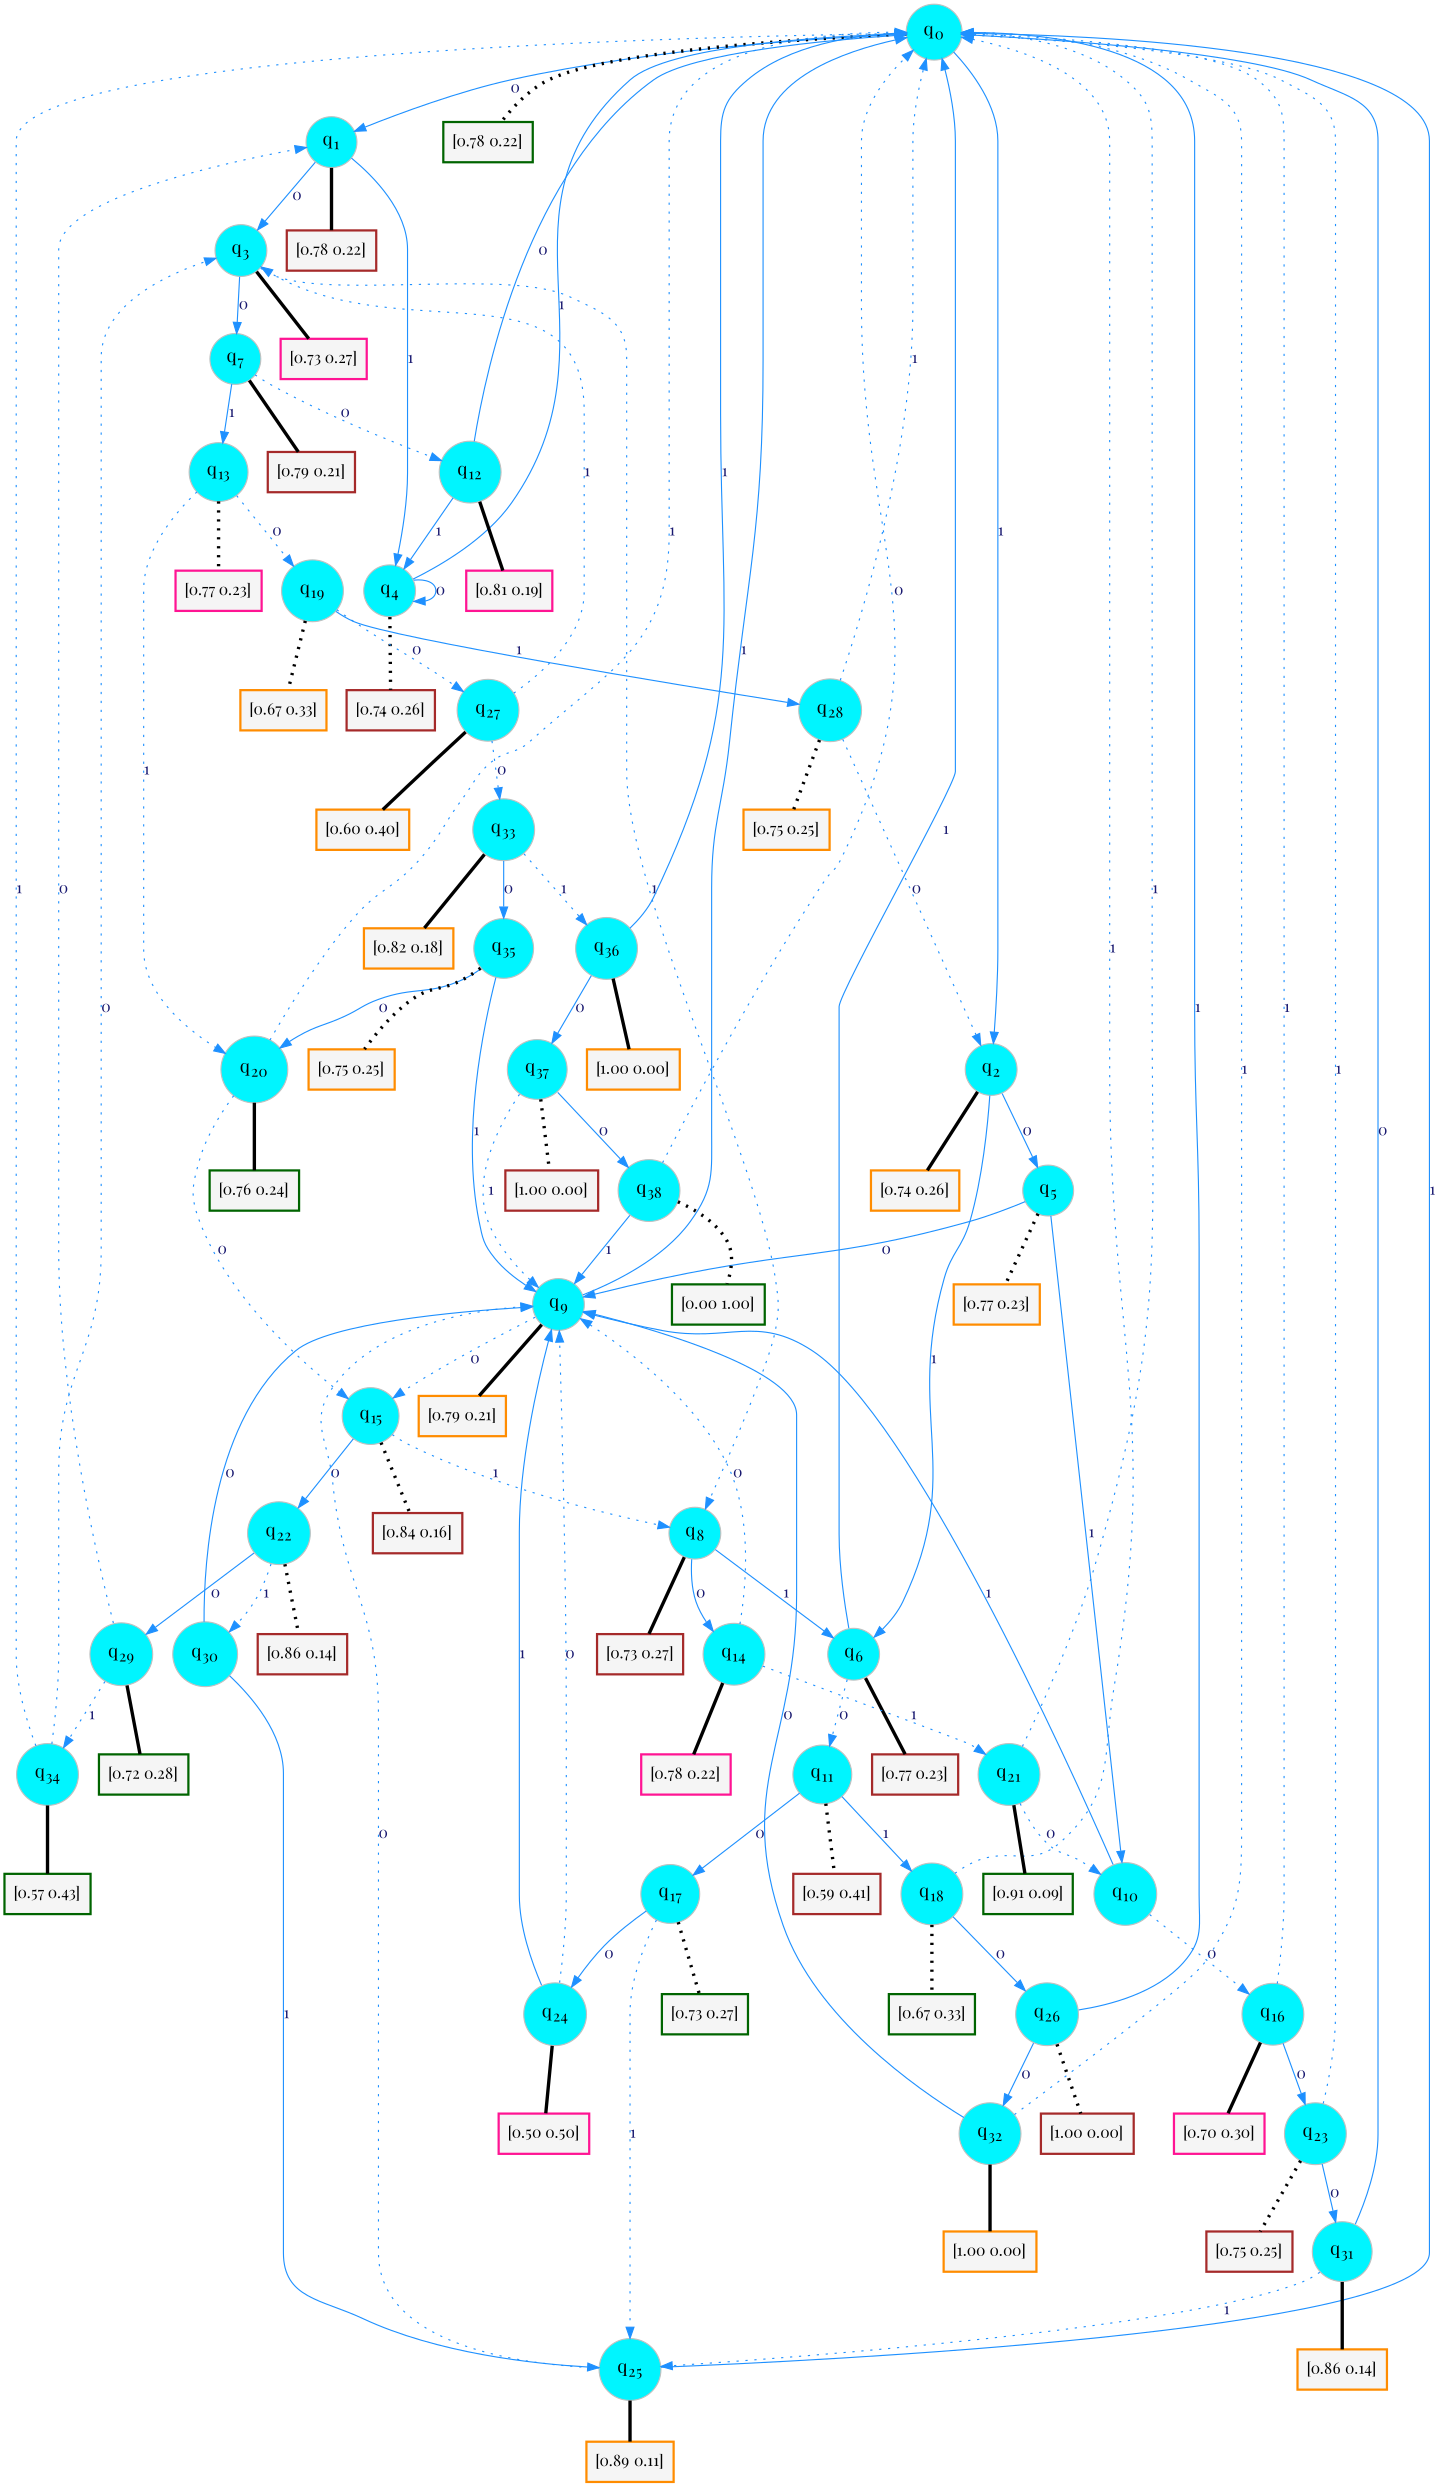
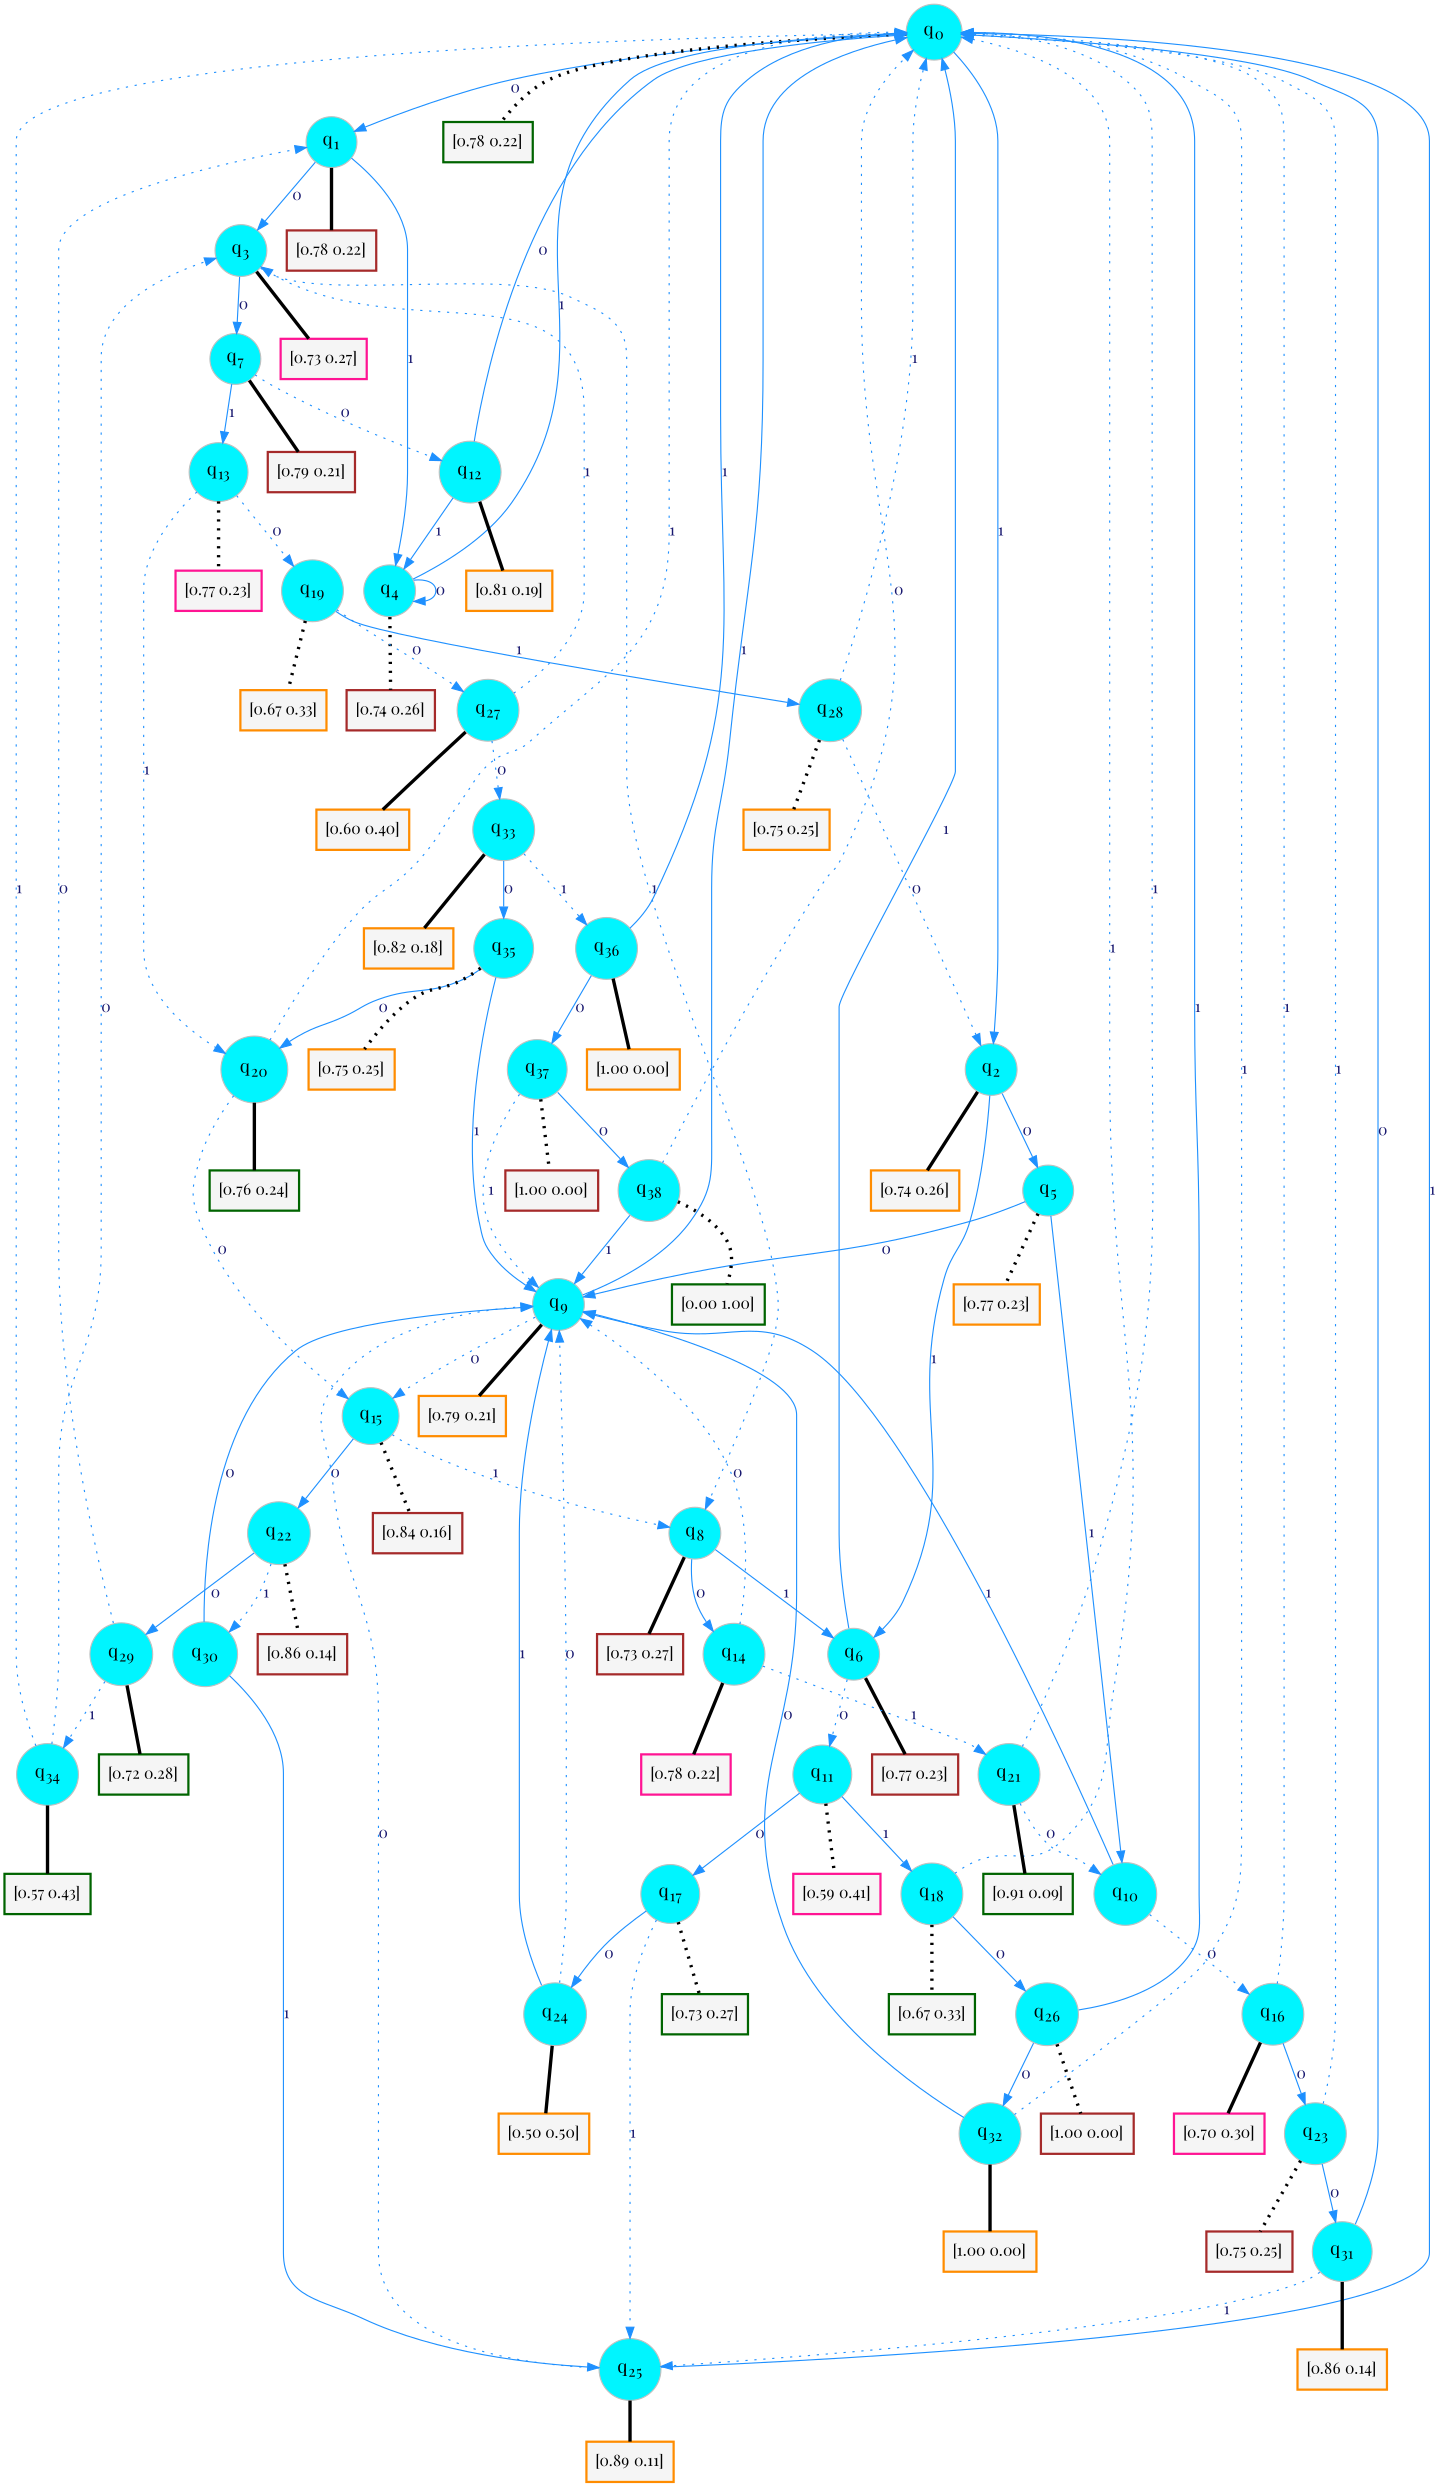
node "[0.81 0.19]": color deeppink -> darkorange
node "[0.59 0.41]": color brown -> deeppink
node "[0.50 0.50]": color deeppink -> darkorange
